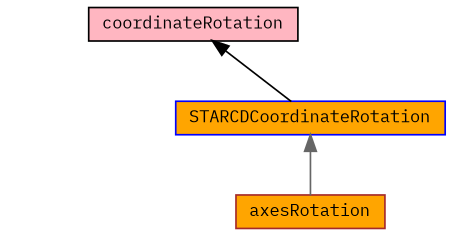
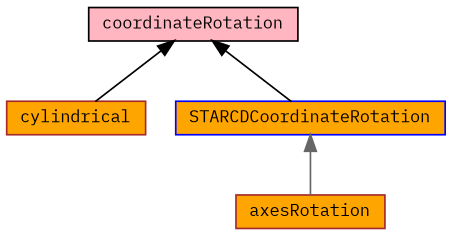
node "cylindrical": added
